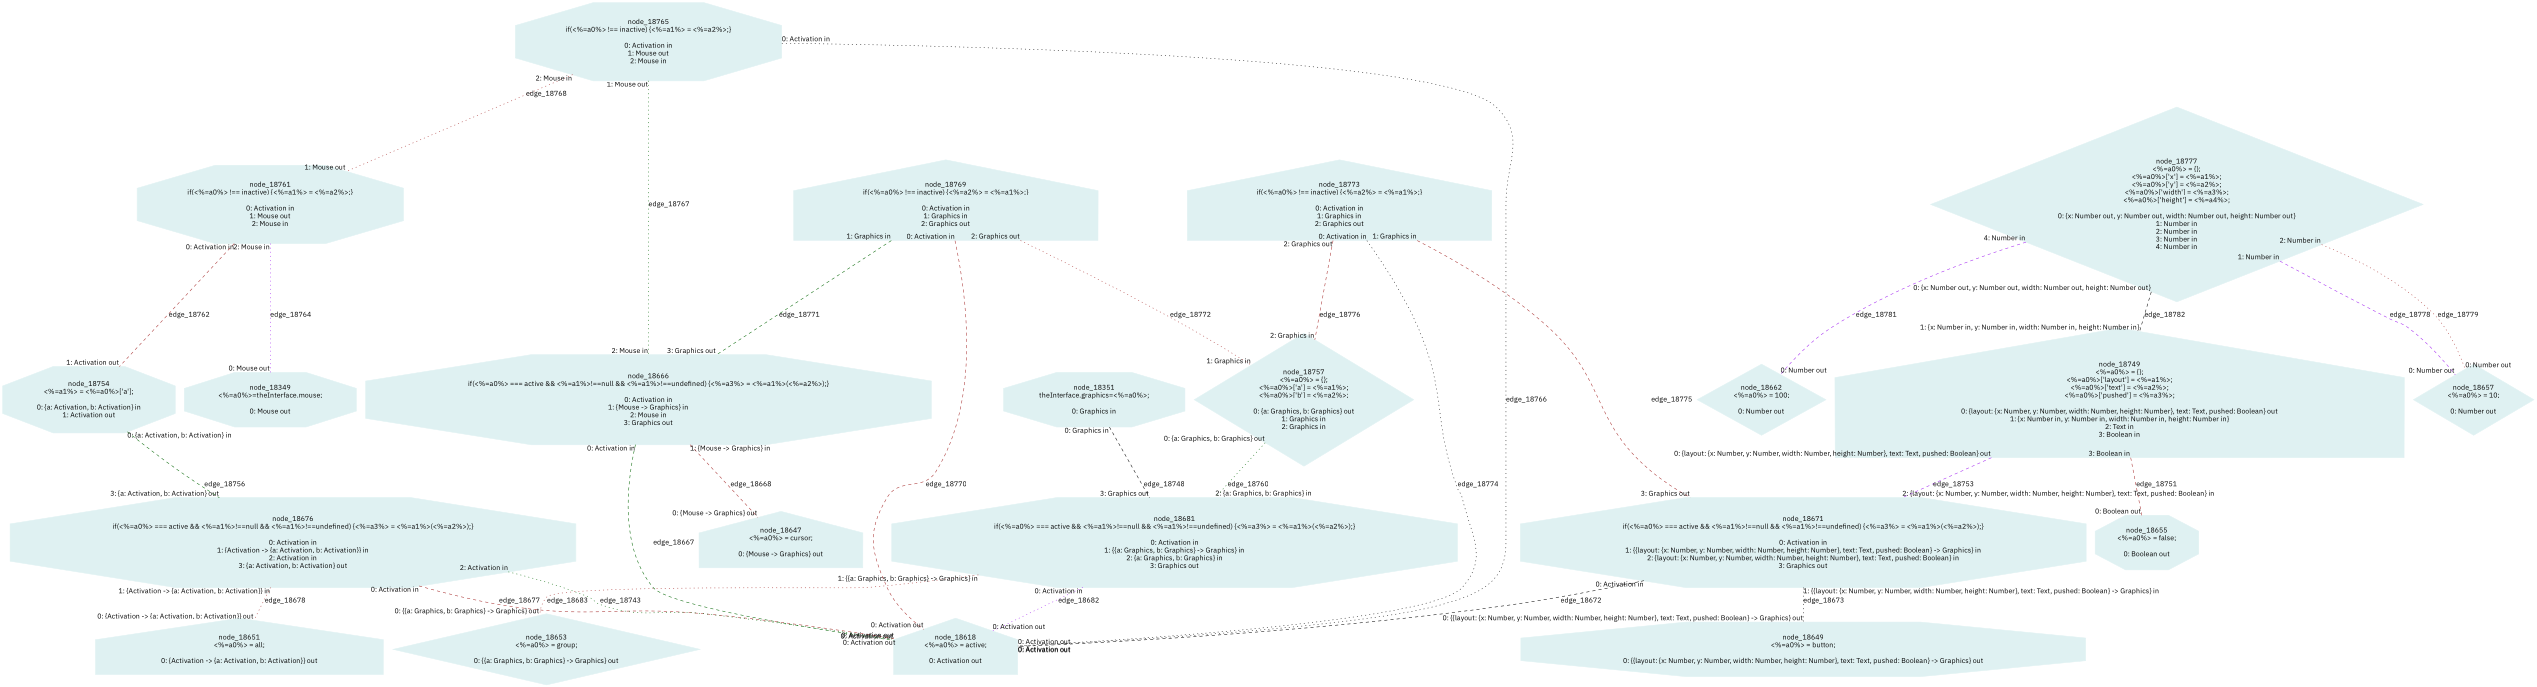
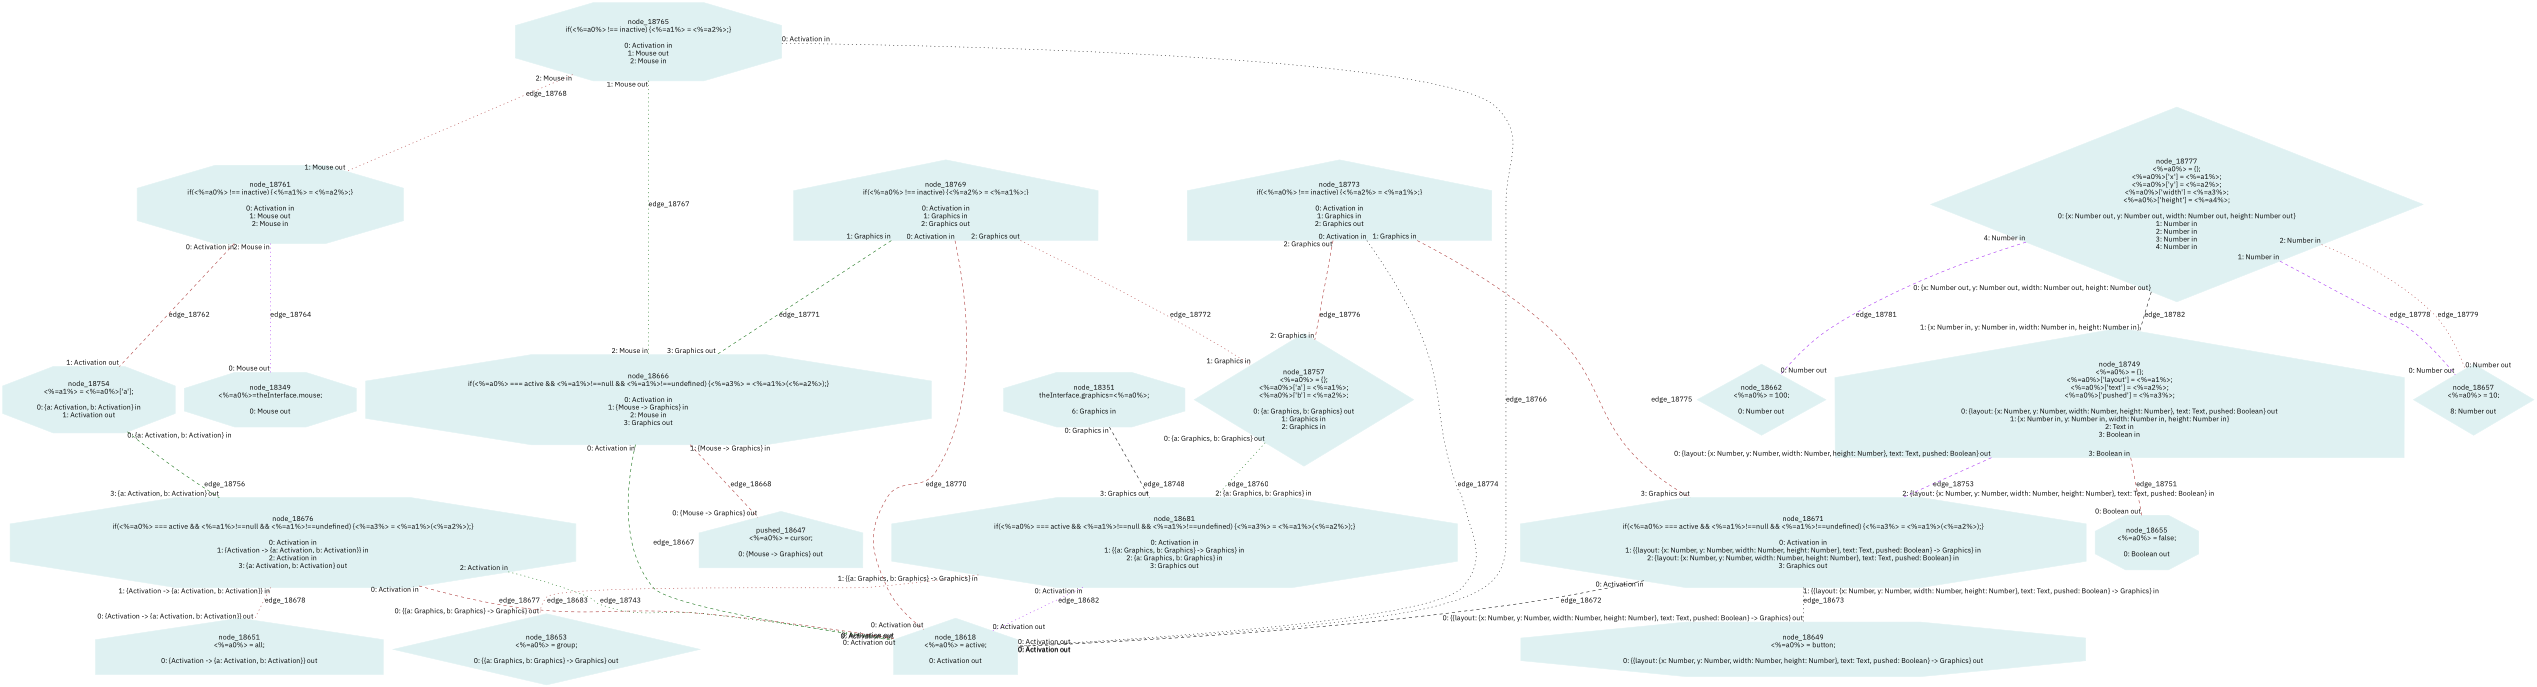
node "node_18351 theInterface.graphics=<%=a0%>; 0: Graphics in": label "node_18351 theInterface.graphics=<%=a0%>; 0: Graphics in" -> "node_18351 theInterface.graphics=<%=a0%>; 6: Graphics in"
node "node_18657 <%=a0%> = 10; 0: Number out": label "node_18657 <%=a0%> = 10; 0: Number out" -> "node_18657 <%=a0%> = 10; 8: Number out"
node "node_18647 <%=a0%> = cursor; 0: {Mouse -> Graphics} out": label "node_18647 <%=a0%> = cursor; 0: {Mouse -> Graphics} out" -> "pushed_18647 <%=a0%> = cursor; 0: {Mouse -> Graphics} out"
